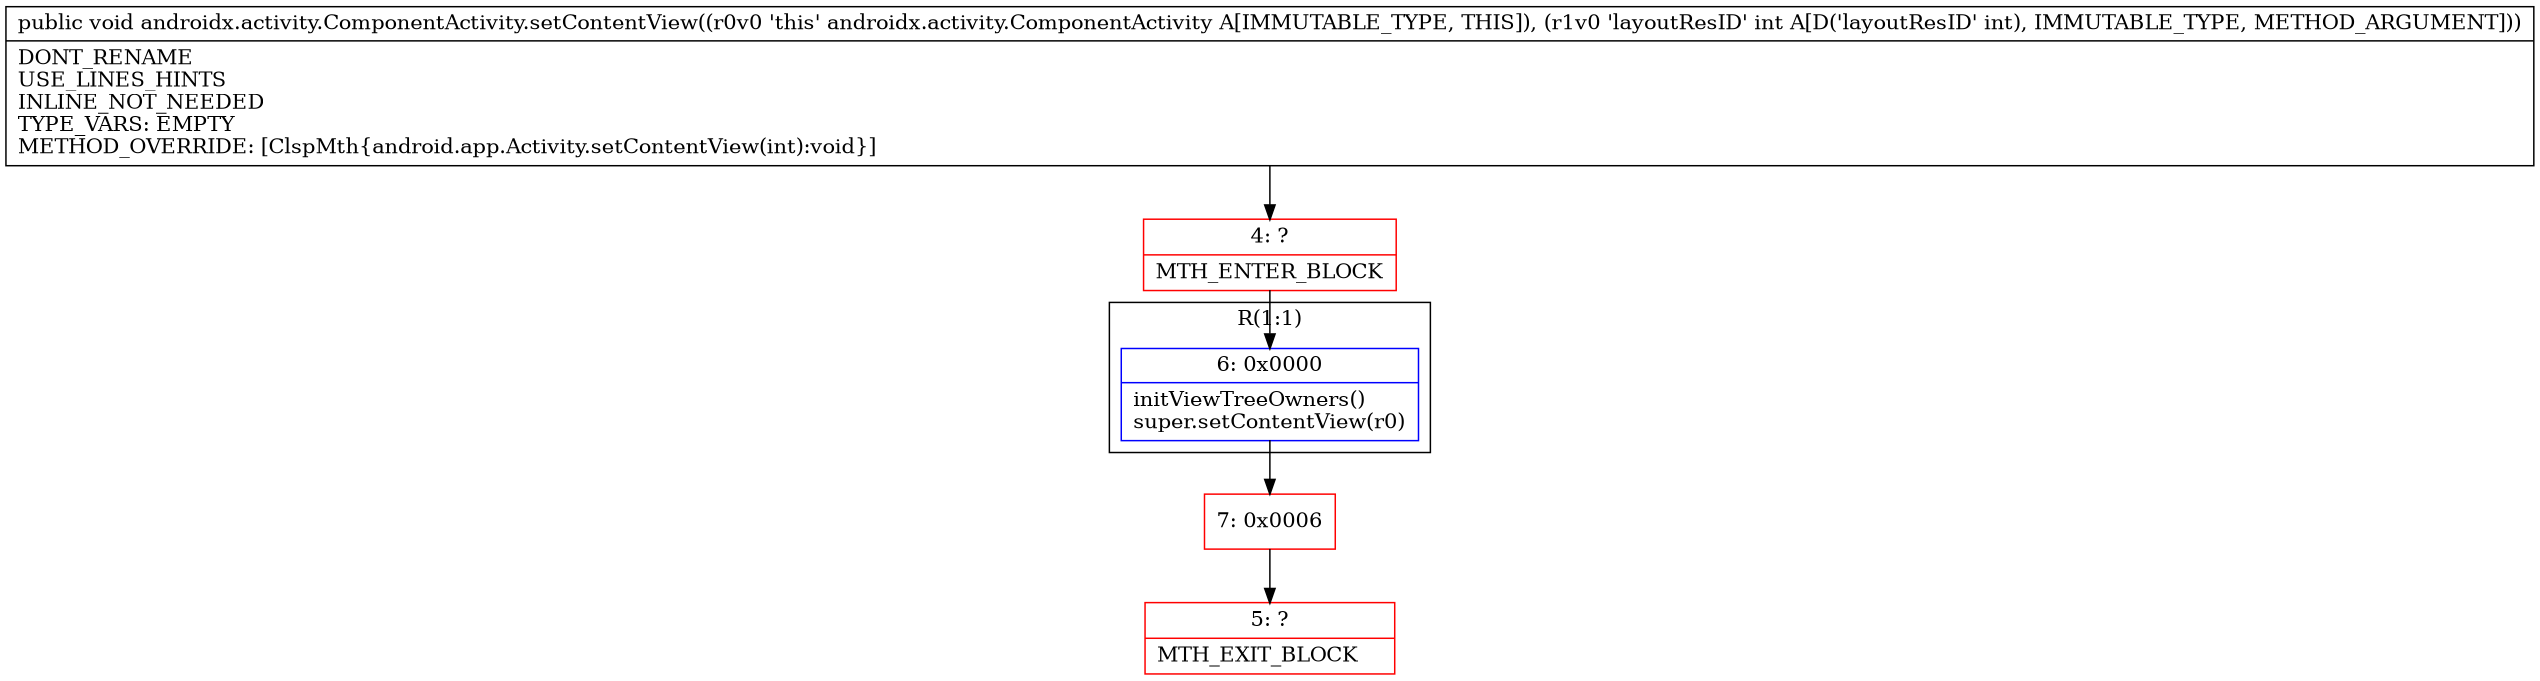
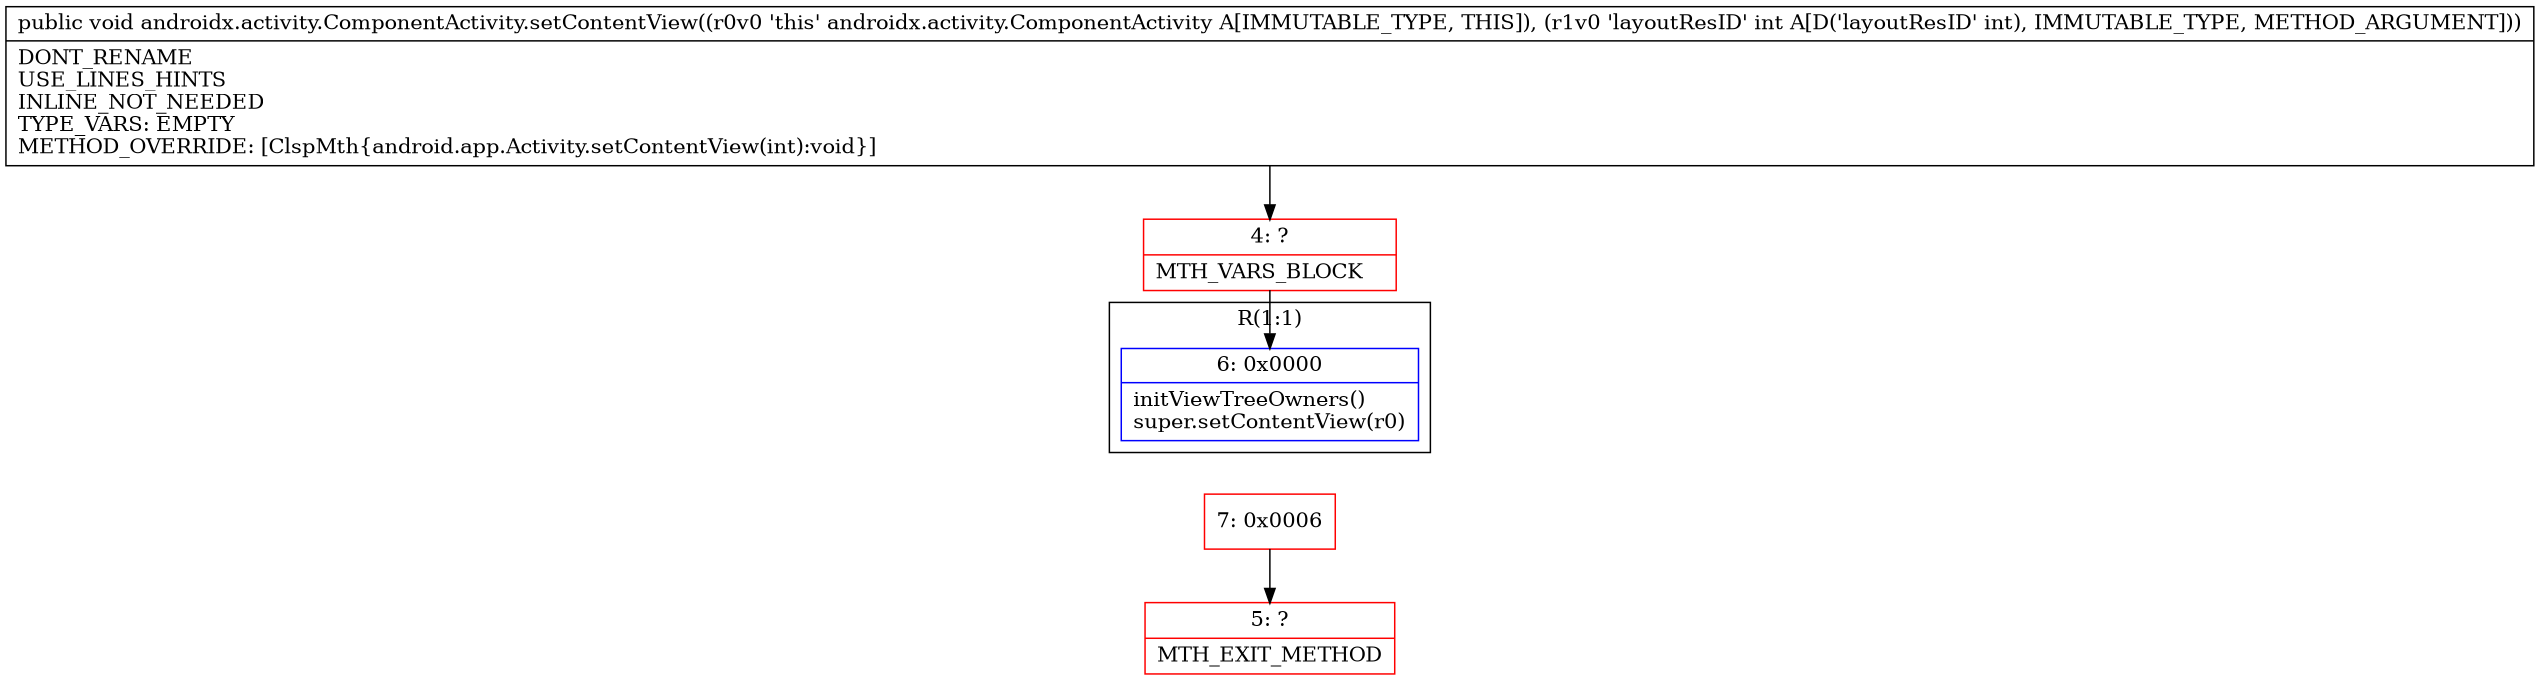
node "4: ?": text "MTH_ENTER_BLOCK" -> "MTH_VARS_BLOCK"
edge "6: 0x0000" -> "7: 0x0006": removed
node "5: ?": text "MTH_EXIT_BLOCK" -> "MTH_EXIT_METHOD"
